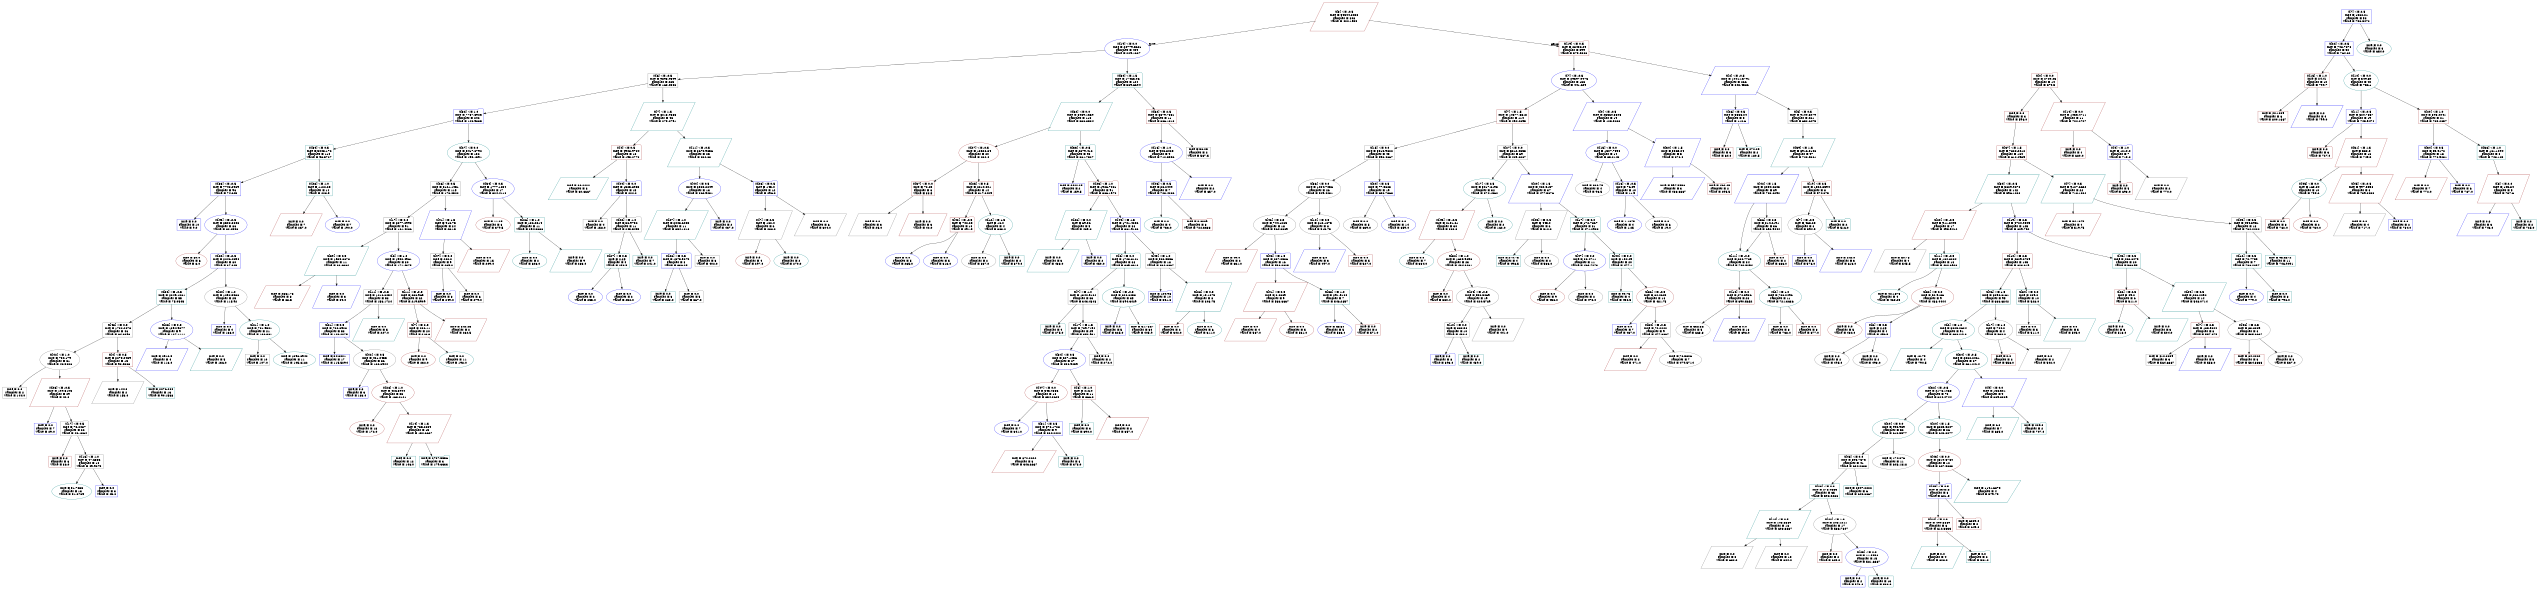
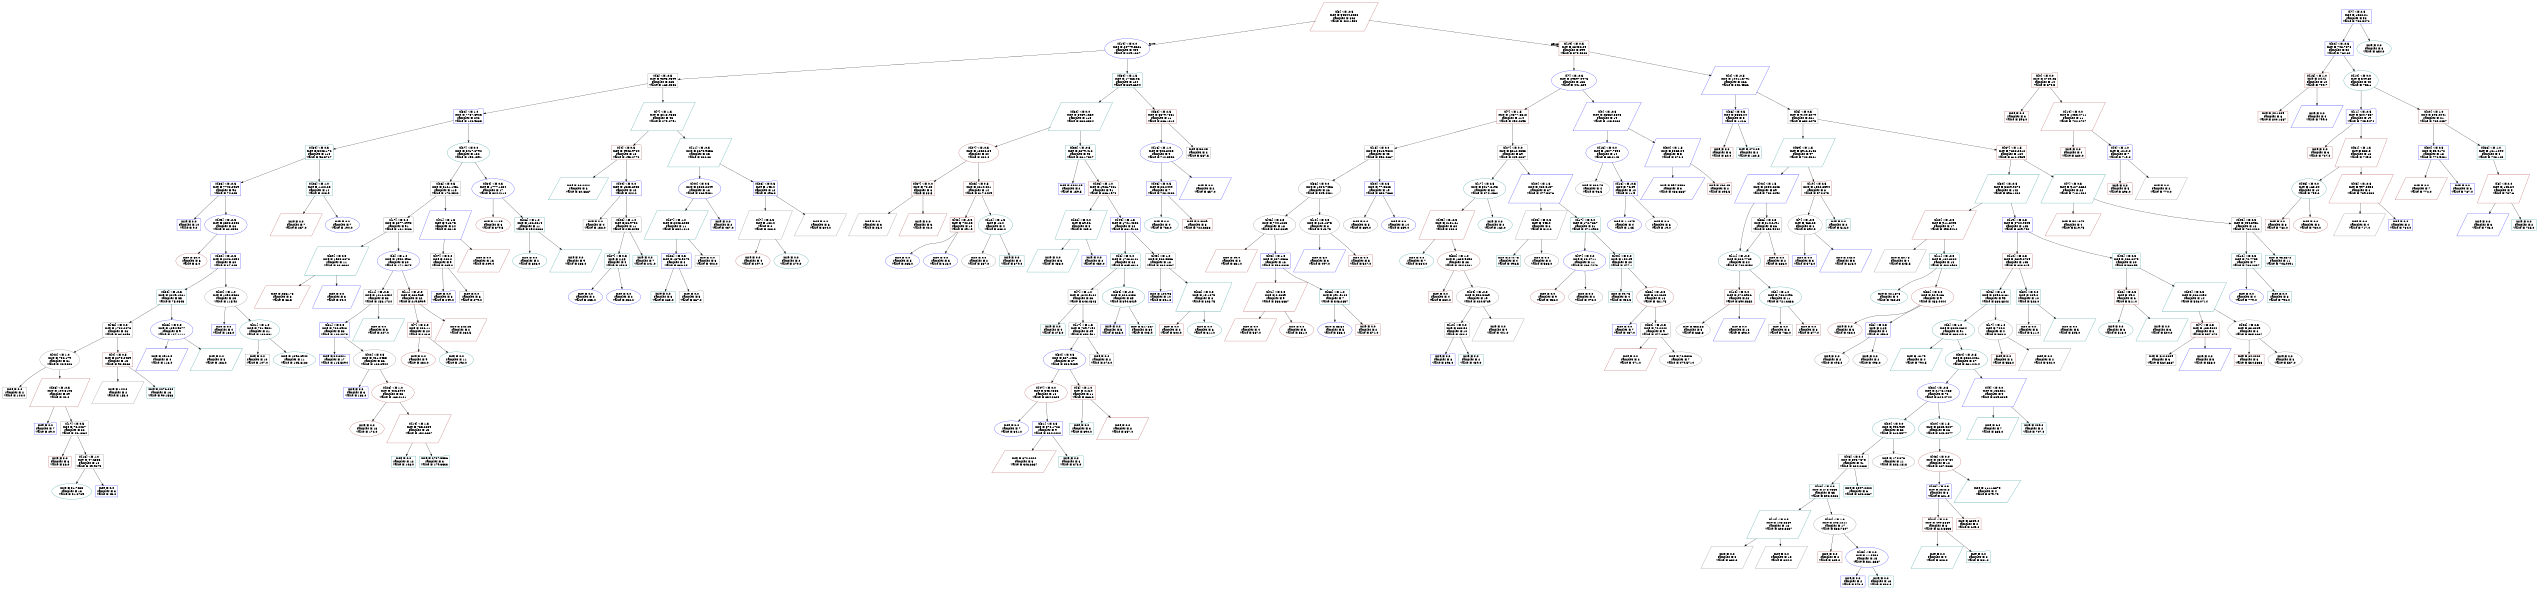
edge "mse = 0.0 samples = 3 value = 596.0" -> "X[37] <= 1.5 mse = 7828.2012 samples = 164 value = 612.4939": now "X[5] <= 0.5 mse = 9100.3279 samples = 261 value = 652.6475" -> "X[37] <= 1.5 mse = 7828.2012 samples = 164 value = 612.4939"
node "X[7] <= 2.5 mse = 162.0 samples = 6 value = 288.0": label "X[7] <= 2.5 mse = 162.0 samples = 6 value = 288.0" -> "X[7] <= 2.5 mse = 162.0 value = 6 value = 288.0"
node "mse = 1141.6875 samples = 4 value = 579.75": label "mse = 1141.6875 samples = 4 value = 579.75" -> "mse = 1111.6875 samples = 4 value = 579.75"
